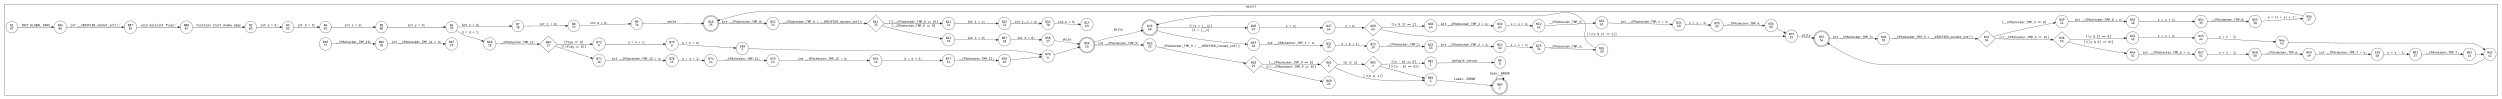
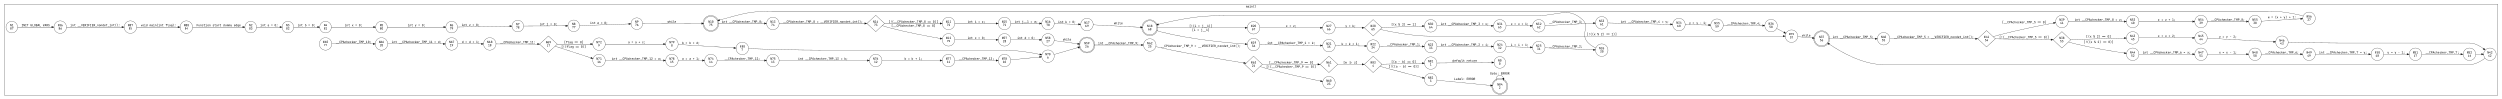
edge "N59 26" -> "N18 68": now "N17 69" -> "N18 68"
edge "N6 79" -> "N68 18": now "N67 19" -> "N68 18"
edge "N61 5" -> "N82 3": removed, label "[!(w >= z)]"
